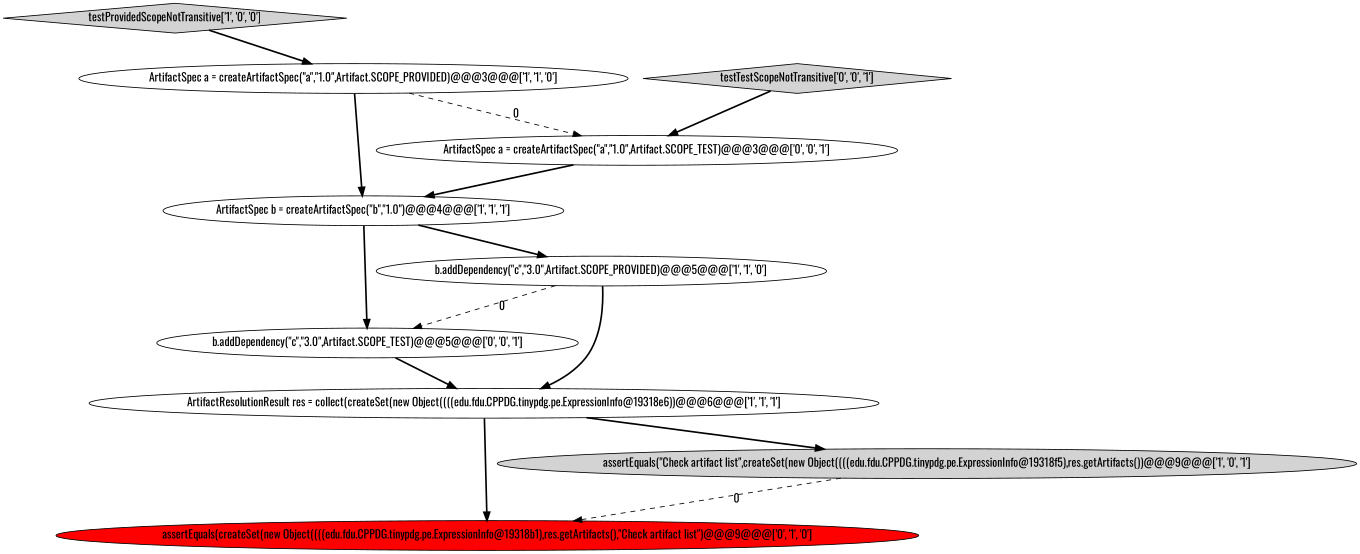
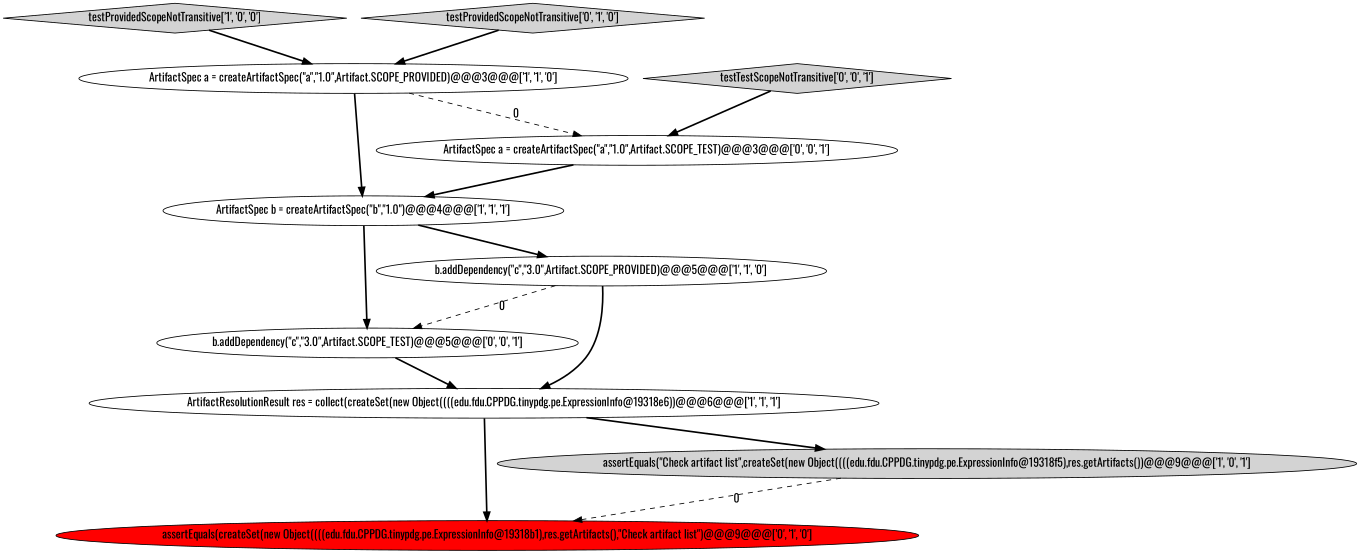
node "testProvidedScopeNotTransitive['0', '1', '0']": added
